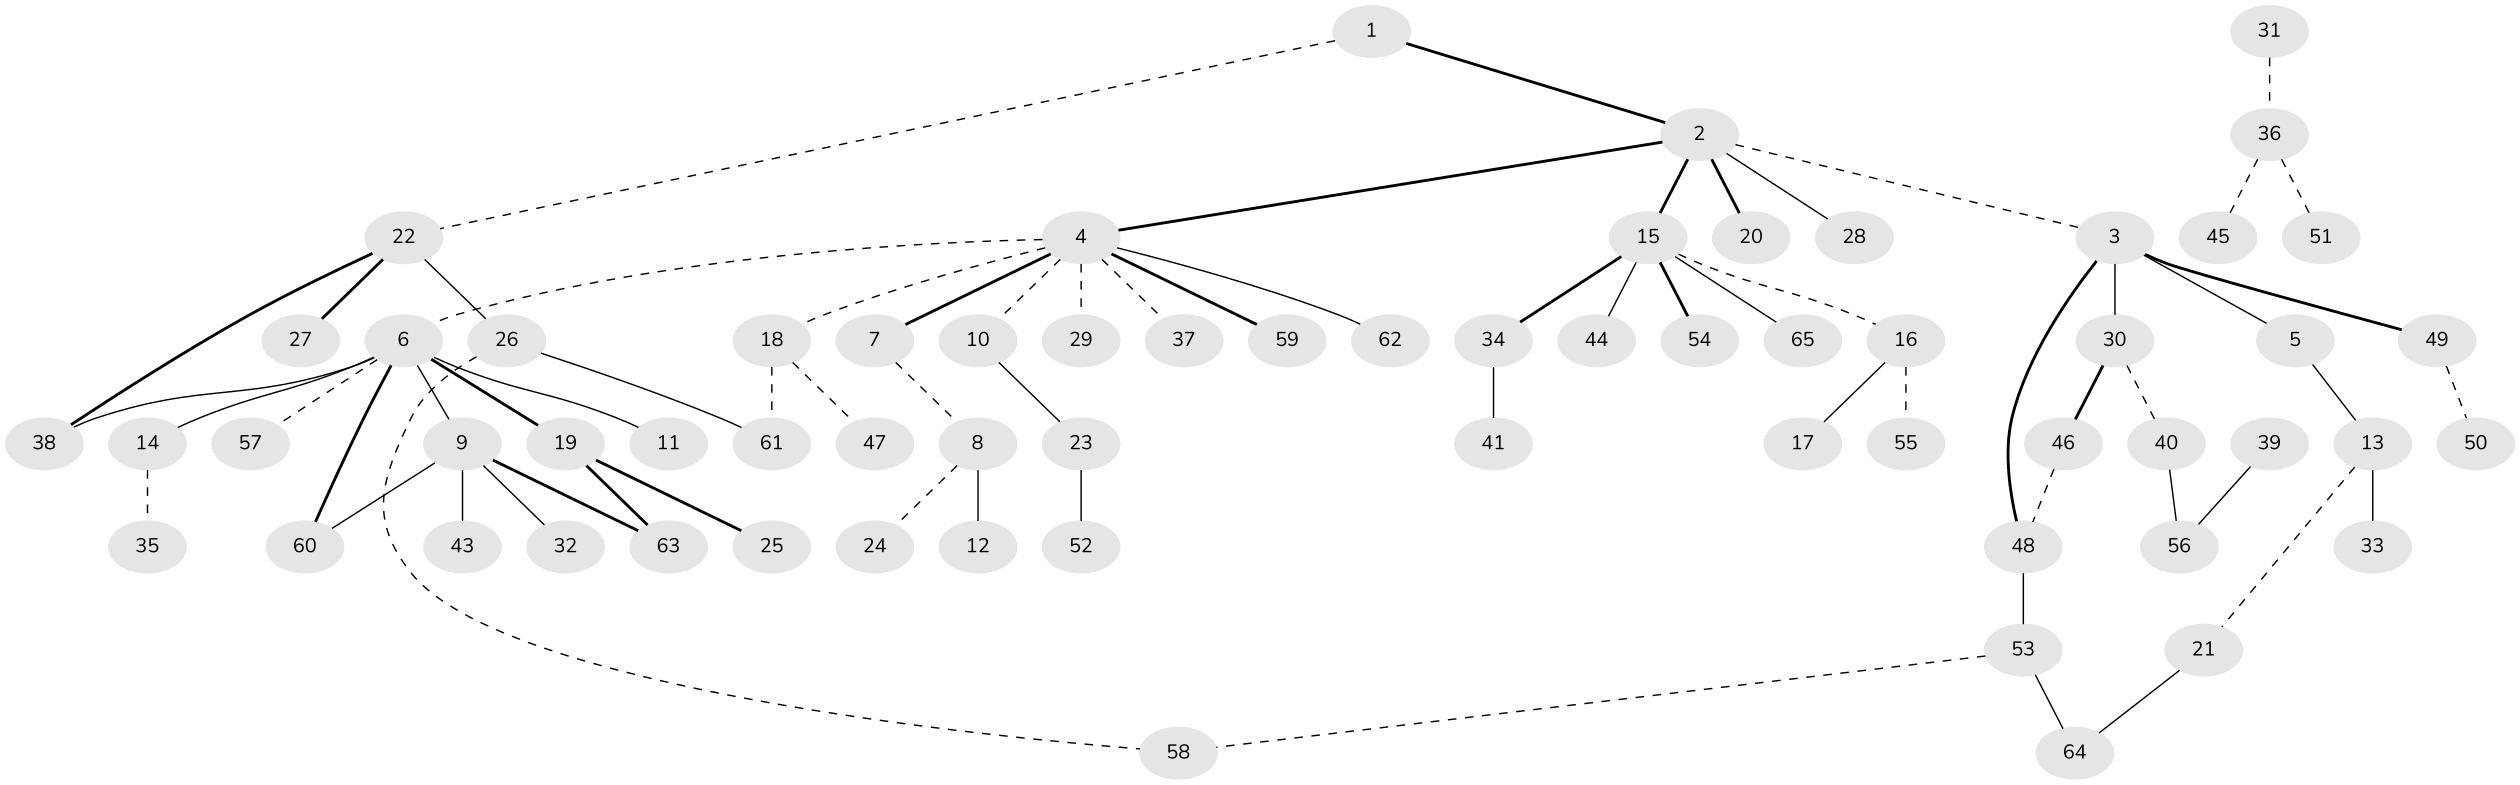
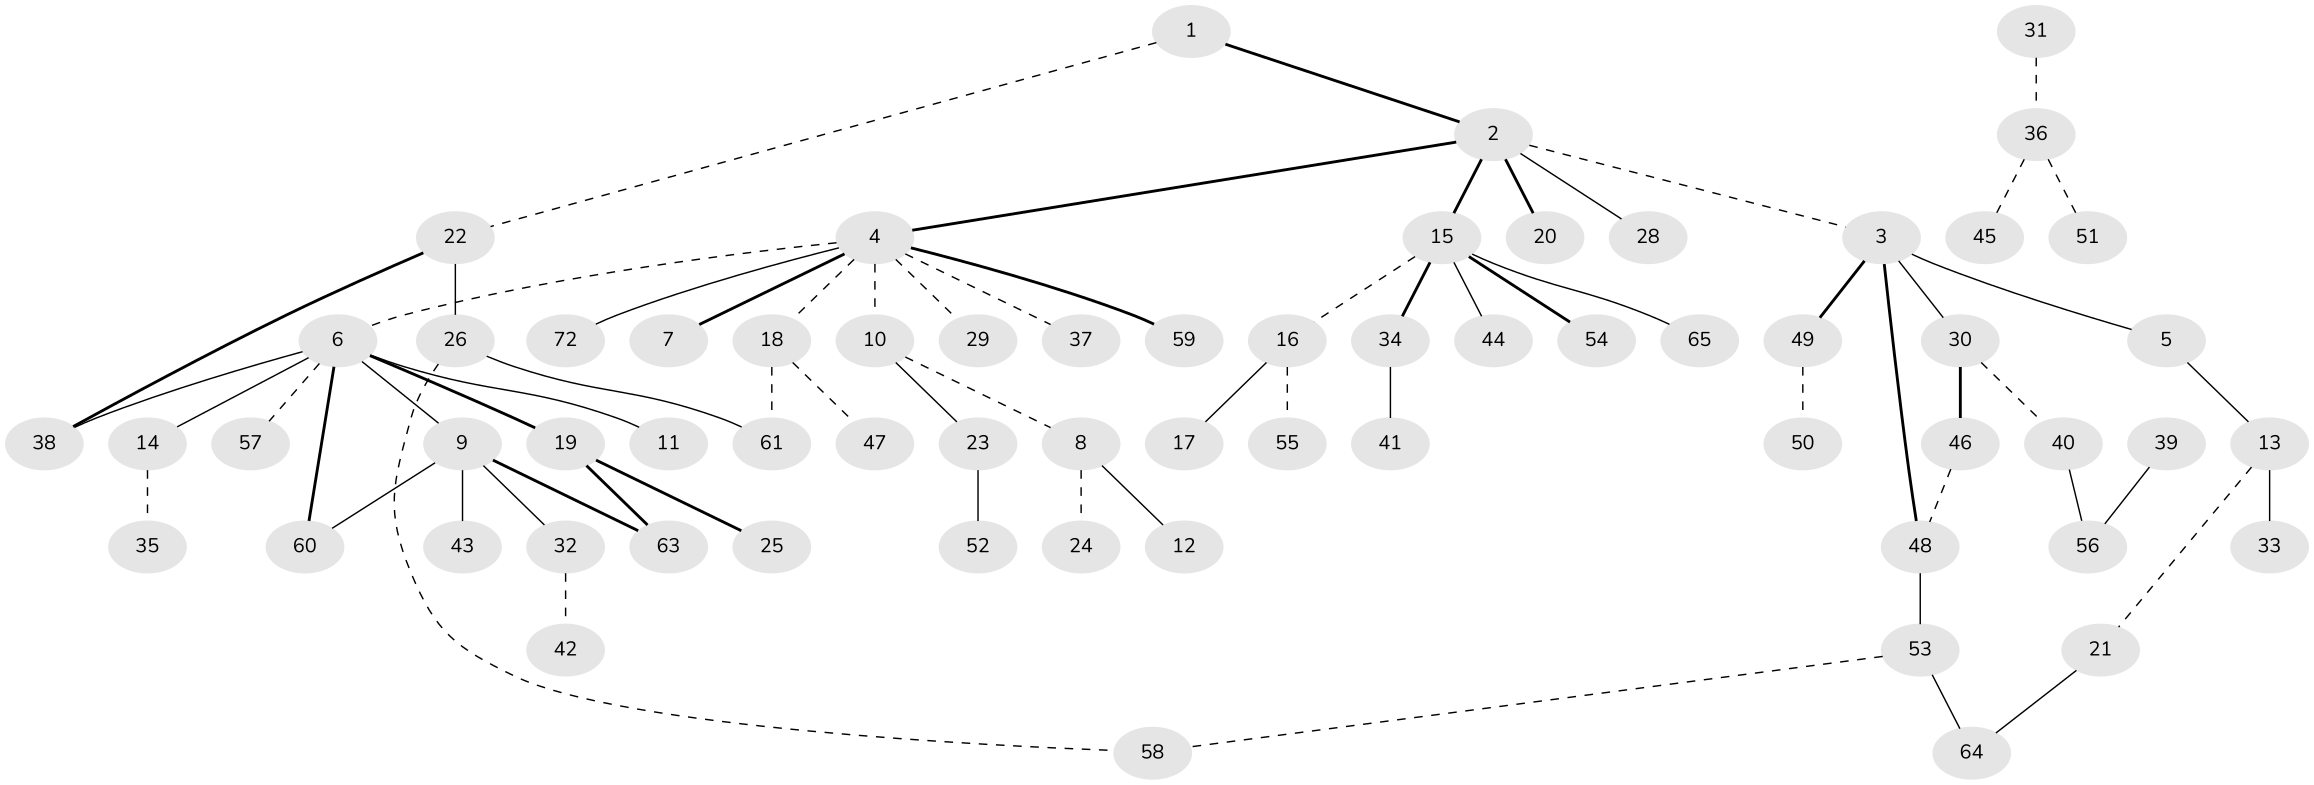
node "27": removed
node "62": label "62" -> "72"
edge "7" -- "8": now "10" -- "8"
node "42": added
